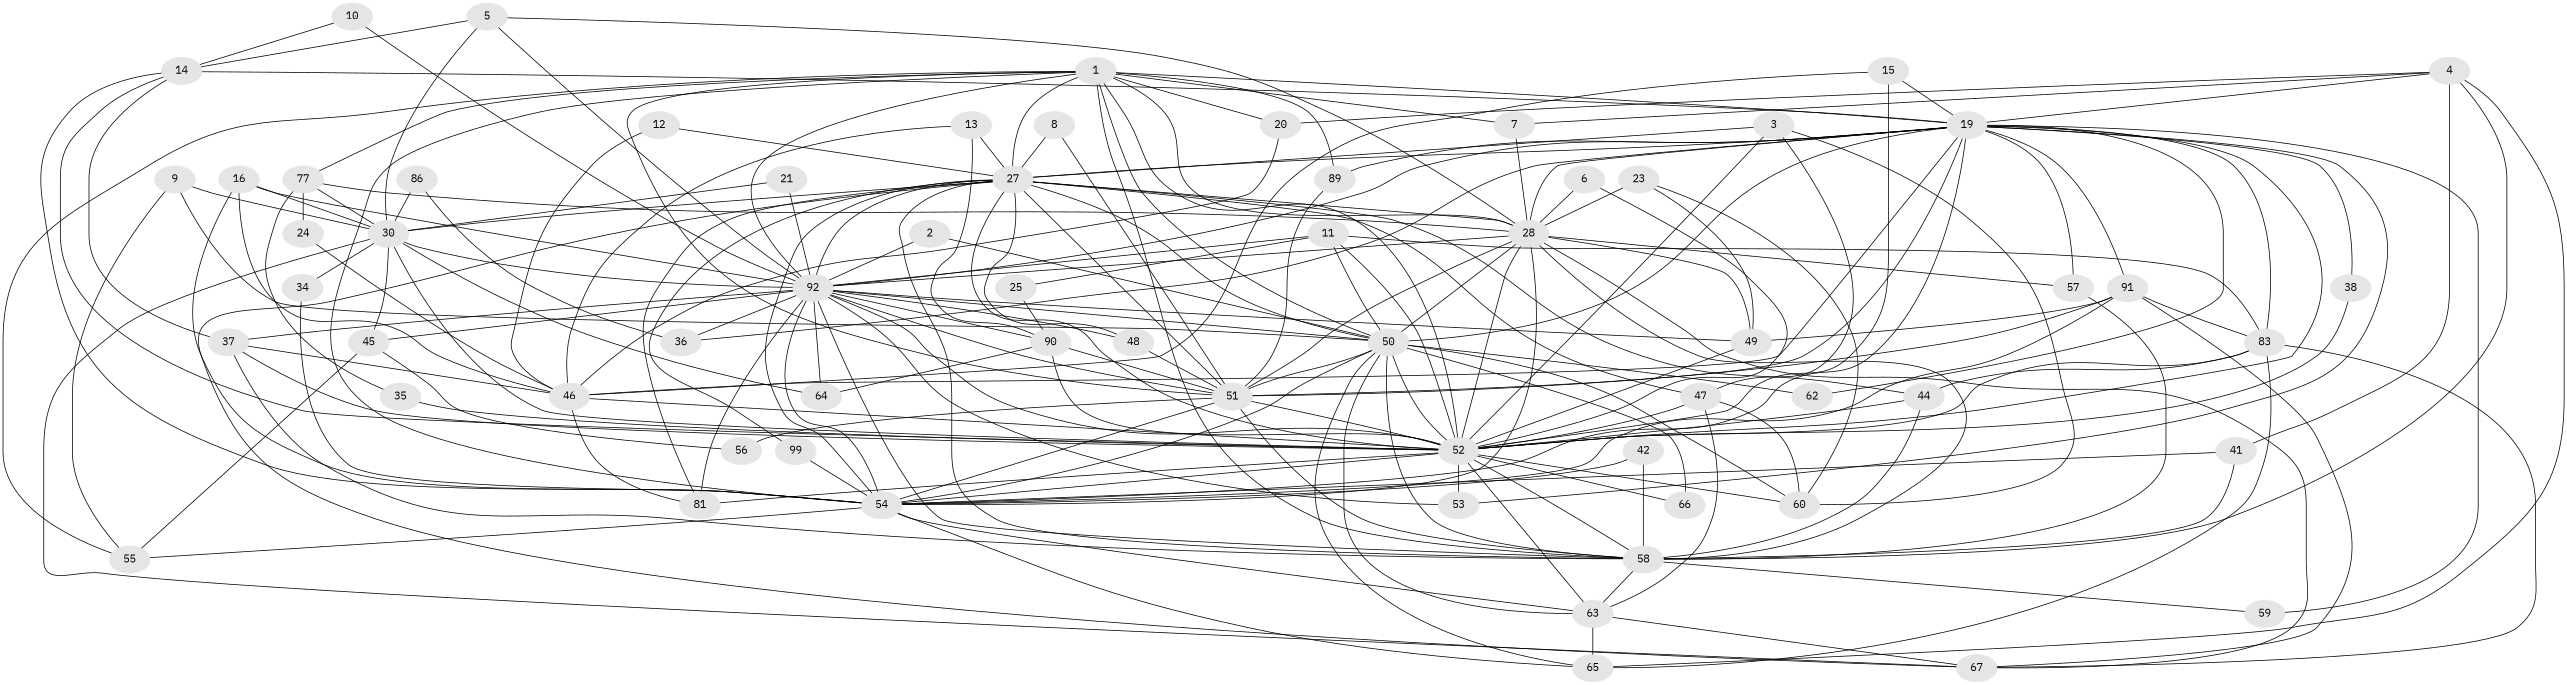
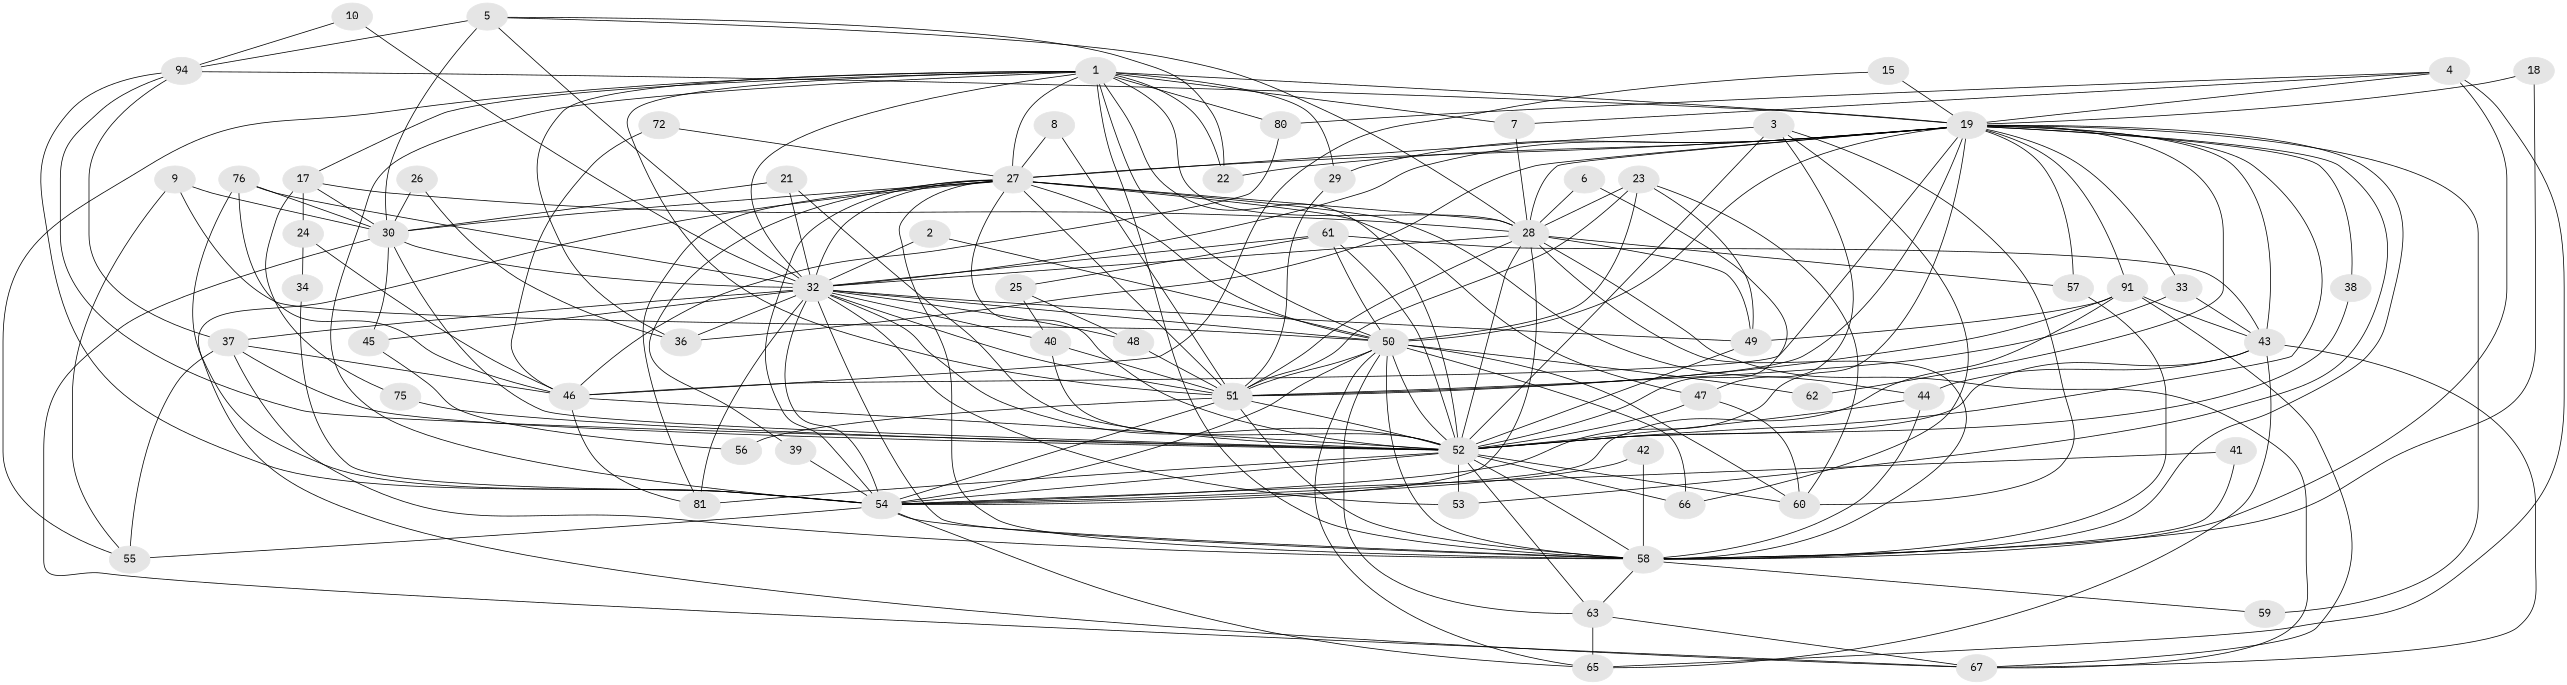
node "14": label "14" -> "94"
node "18": added
edge "1" -- "36": added
node "12": label "12" -> "72"
node "13": removed
node "20": label "20" -> "80"
node "16": label "16" -> "76"
node "77": label "77" -> "17"
node "86": label "86" -> "26"
node "22": added
node "89": label "89" -> "29"
node "11": label "11" -> "61"
edge "30" -- "34": now "24" -- "34"
node "92": label "92" -> "32"
node "33": added
edge "28" -- "50": now "23" -- "50"
edge "27" -- "48": now "25" -- "48"
edge "23" -- "51": added
edge "4" -- "41": removed
node "90": label "90" -> "40"
node "83": label "83" -> "43"
node "35": label "35" -> "75"
node "64": removed
edge "15" -- "52": now "21" -- "52"
edge "3" -- "66": added
edge "19" -- "58": added
edge "45" -- "55": now "37" -- "55"
node "99": label "99" -> "39"
edge "47" -- "63": removed
edge "54" -- "63": now "54" -- "58"
